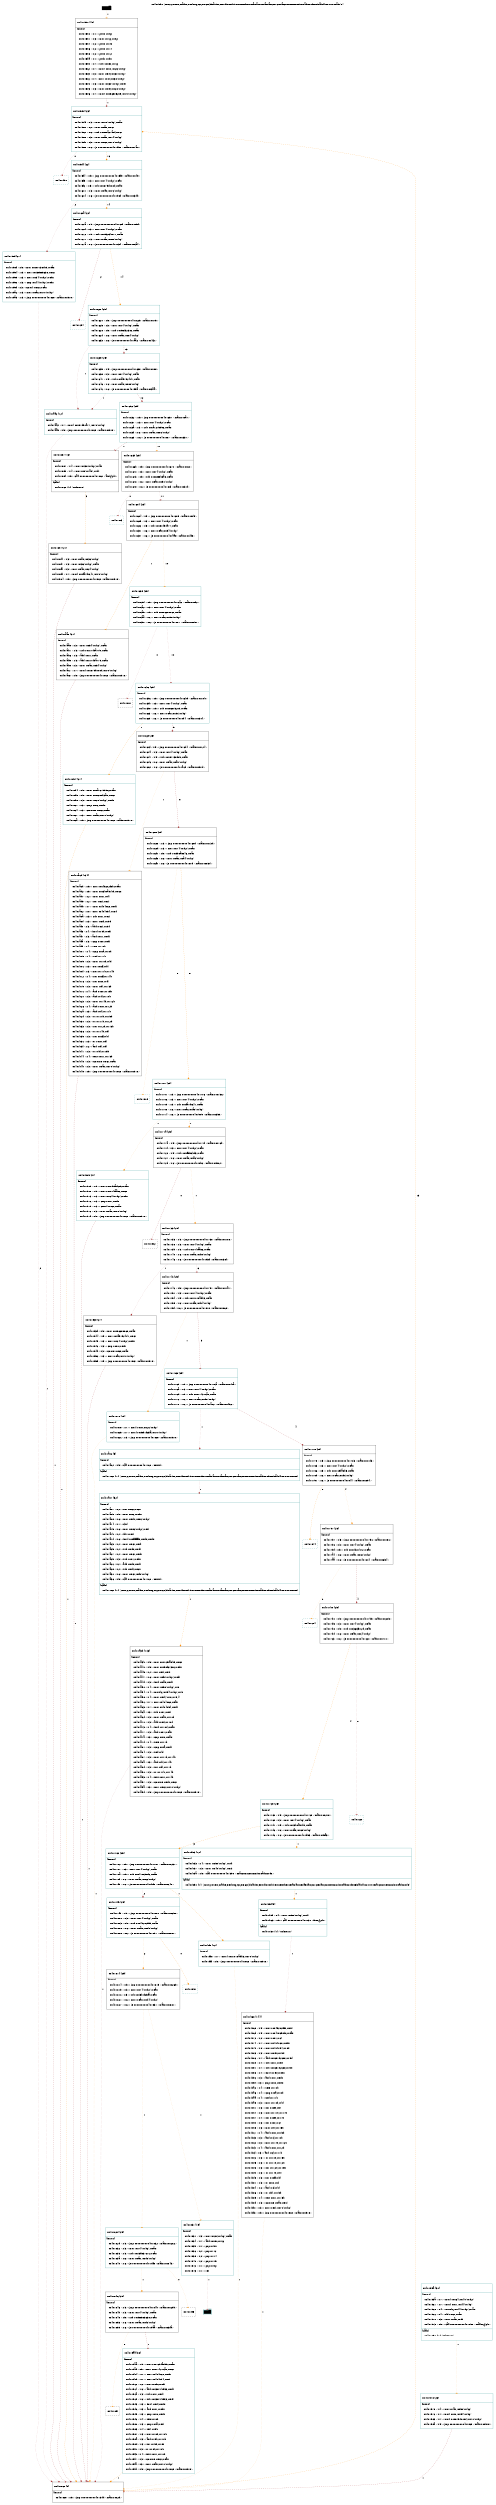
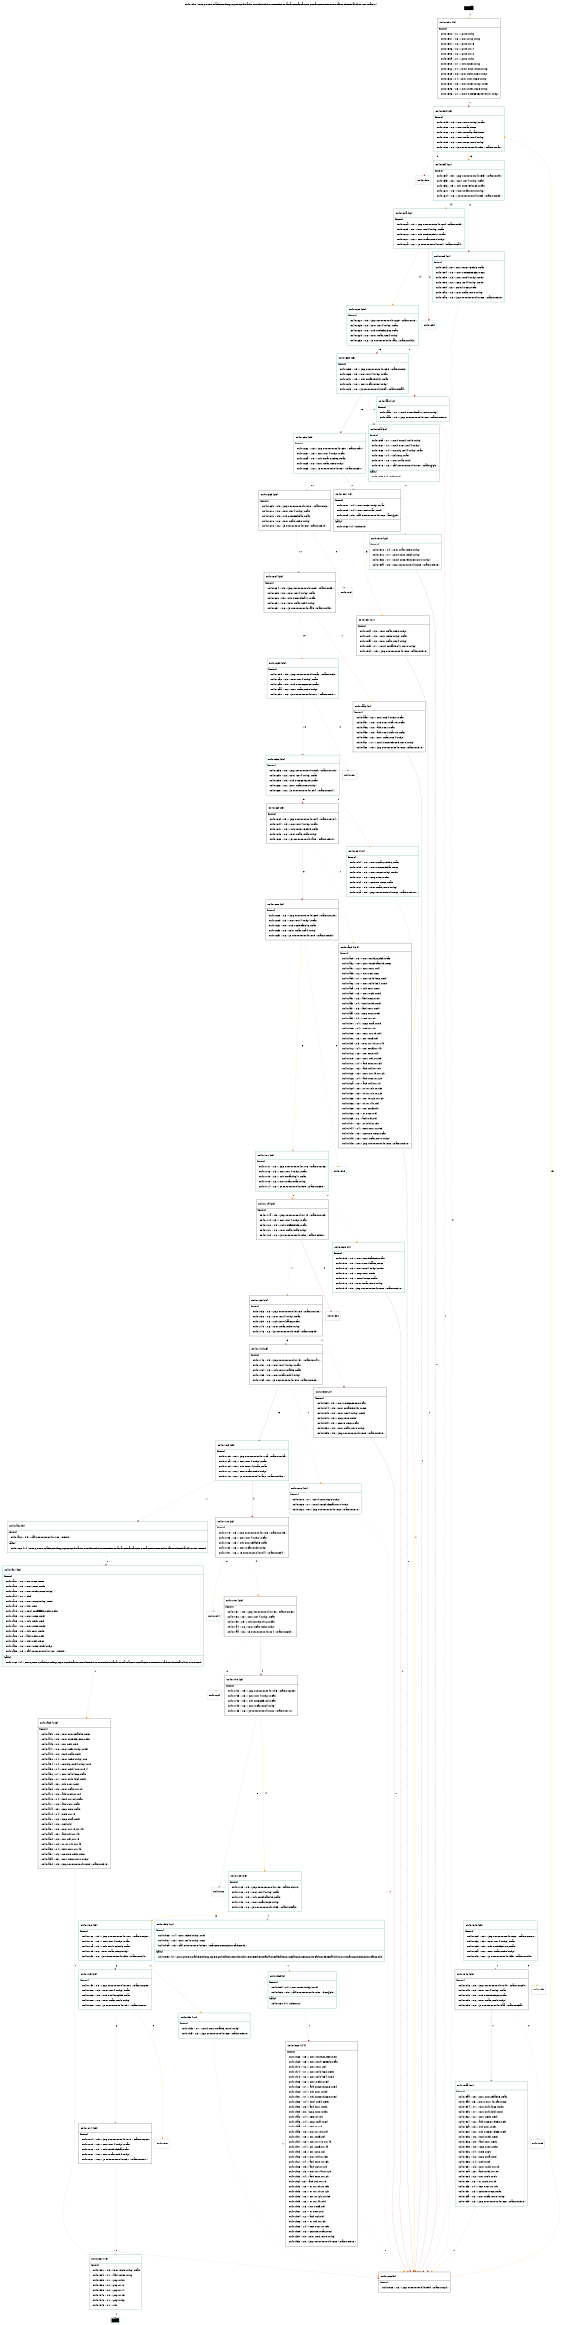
edge "0x401639 [25]" -> "0x401aa2 [12]": now "0x401639 [25]" -> "0x40195a [30]"
edge "0x401814 [25]" -> "0x40182d [25]": removed, label "1"
